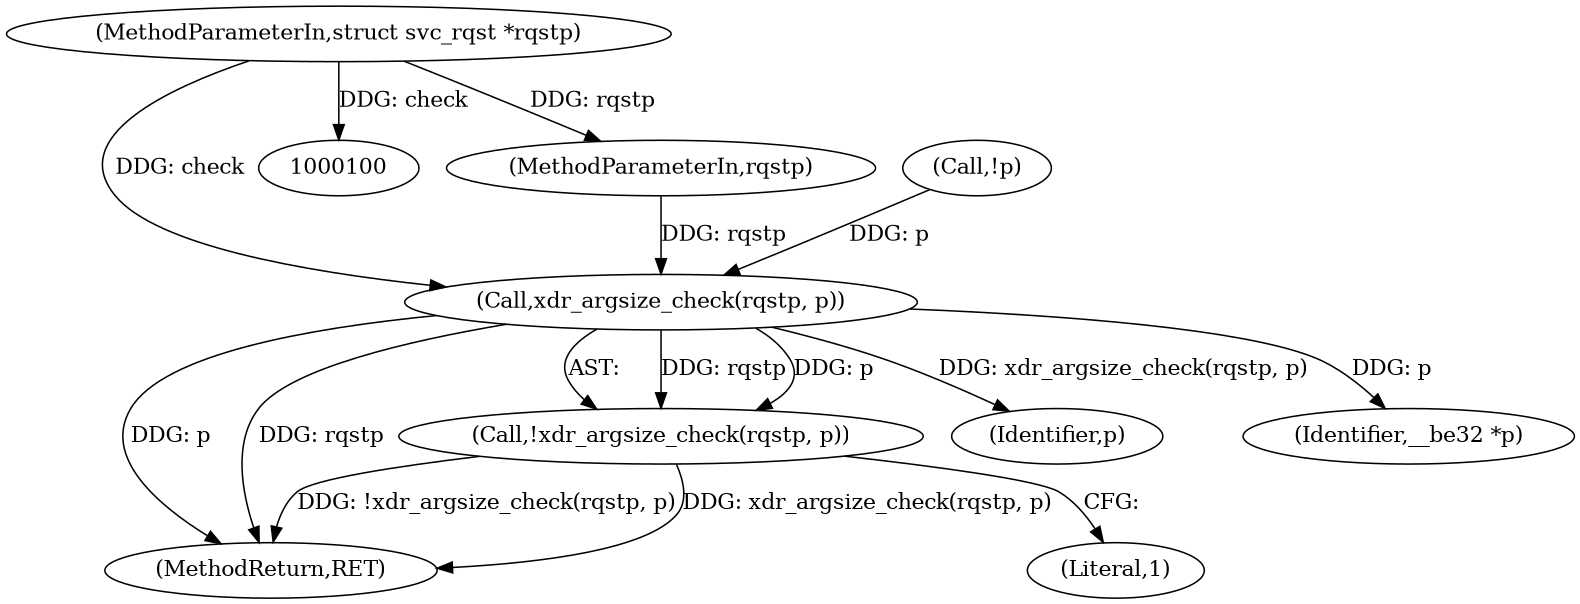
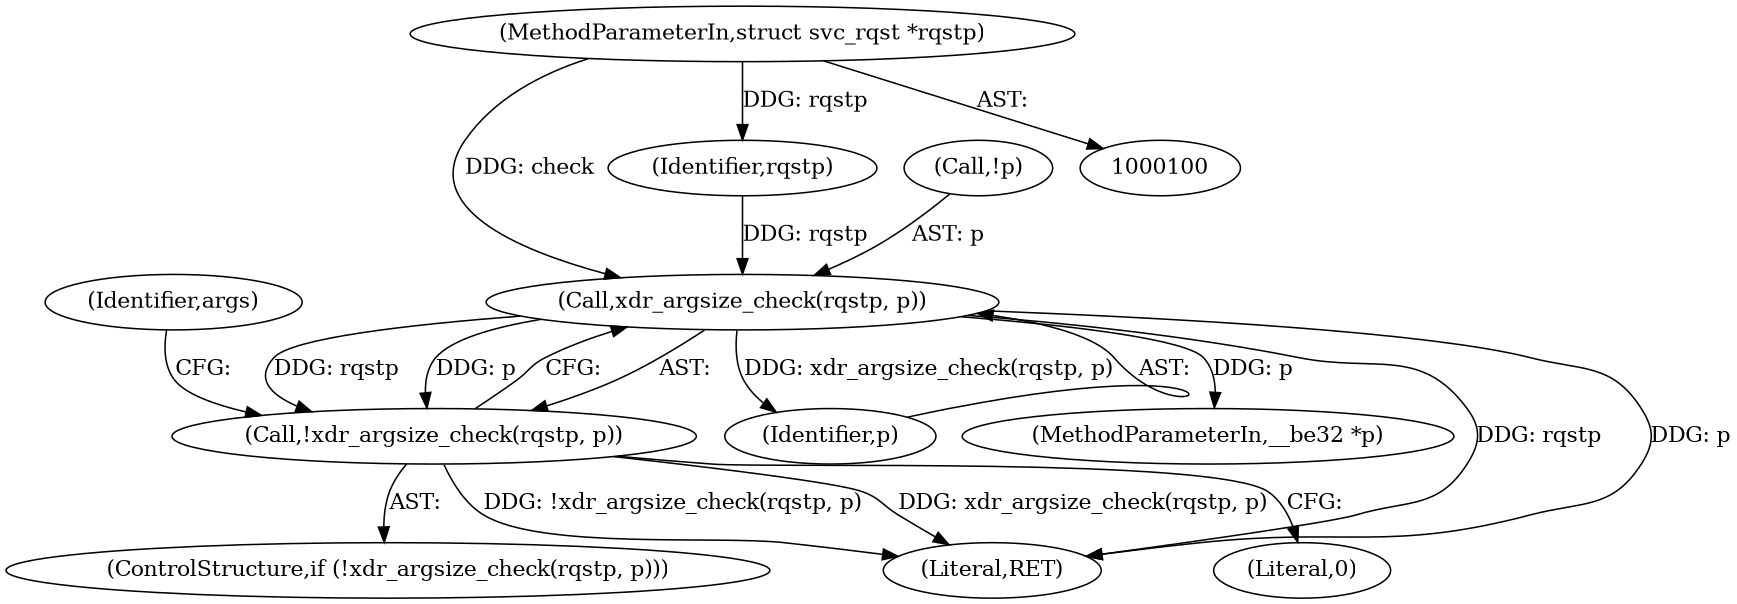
edge "(MethodParameterIn,struct svc_rqst *rqstp)" -> "1000100": label "DDG: check" -> "AST: "
node "(MethodParameterIn,rqstp)": label "(MethodParameterIn,rqstp)" -> "(Identifier,rqstp)"
edge "(Call,!p)" -> "(Call,xdr_argsize_check(rqstp, p))": label "DDG: p" -> "AST: p"
node "(Identifier,args)": added
edge "(Call,!xdr_argsize_check(rqstp, p))" -> "(Call,xdr_argsize_check(rqstp, p))": added, label "CFG:"
edge "(Identifier,p)" -> "(Call,xdr_argsize_check(rqstp, p))": added, label "AST:"
node "(Identifier,__be32 *p)": label "(Identifier,__be32 *p)" -> "(MethodParameterIn,__be32 *p)"
node "(MethodReturn,RET)": label "(MethodReturn,RET)" -> "(Literal,RET)"
node "(ControlStructure,if (!xdr_argsize_check(rqstp, p)))": added
node "(Literal,1)": label "(Literal,1)" -> "(Literal,0)"
